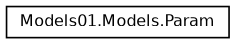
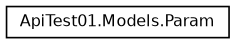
node "Models01.Models.Param": label "Models01.Models.Param" -> "ApiTest01.Models.Param"
